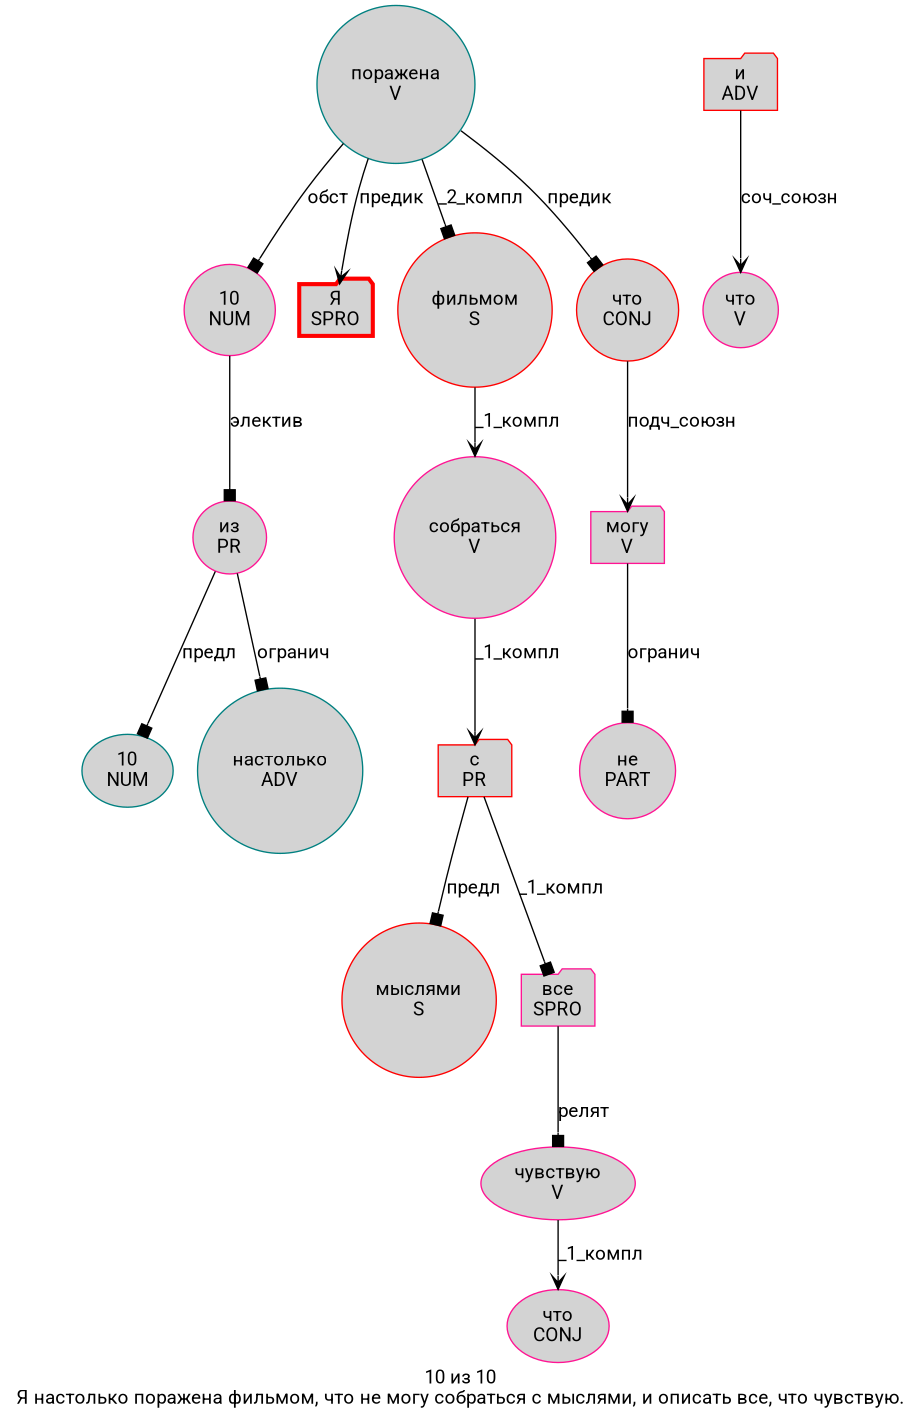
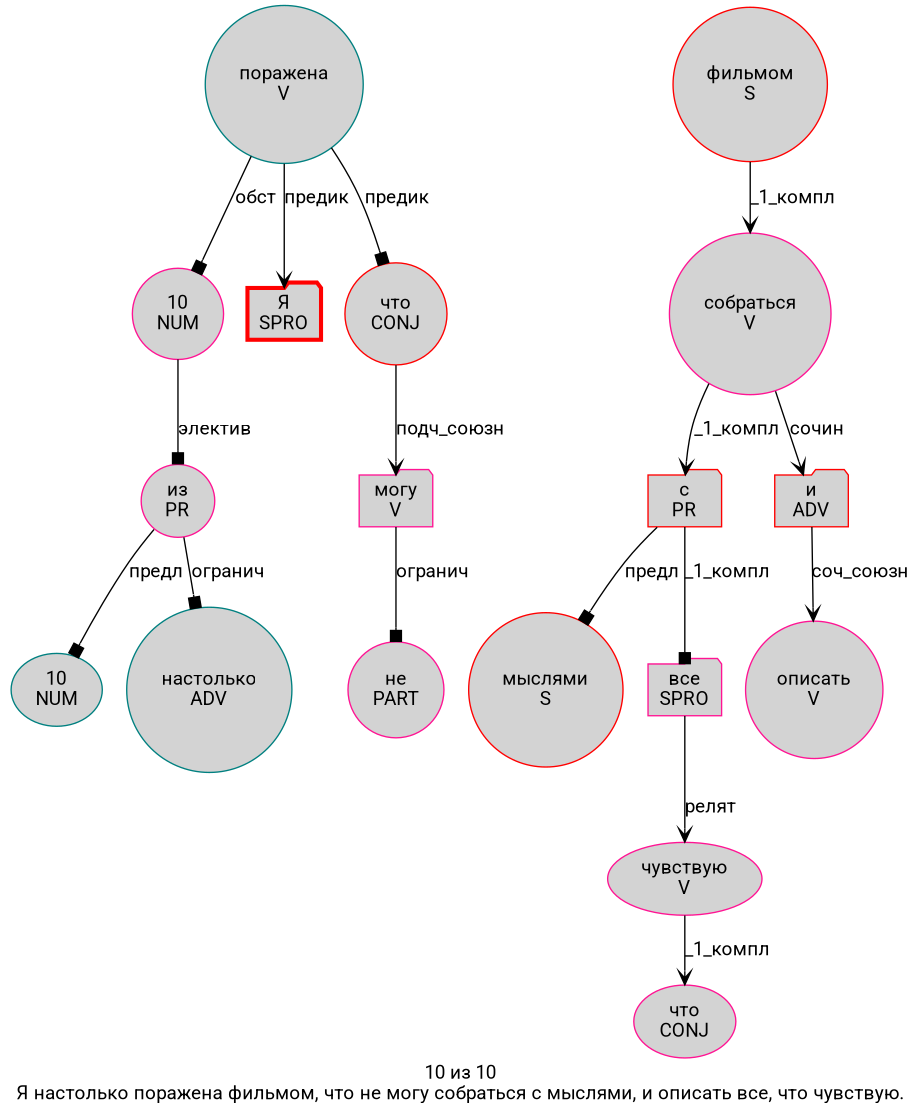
edge "поражена V" -> "фильмом S": removed, label "_2_компл"
node "что V": label "что V" -> "описать V"
edge "собраться V" -> "и ADV": added, label "сочин"
edge "все SPRO" -> "чувствую V": arrowhead box -> vee
